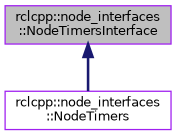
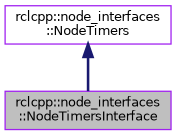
edge "rclcpp::node_interfaces ::NodeTimers" -> "rclcpp::node_interfaces ::NodeTimersInterface": reversed
